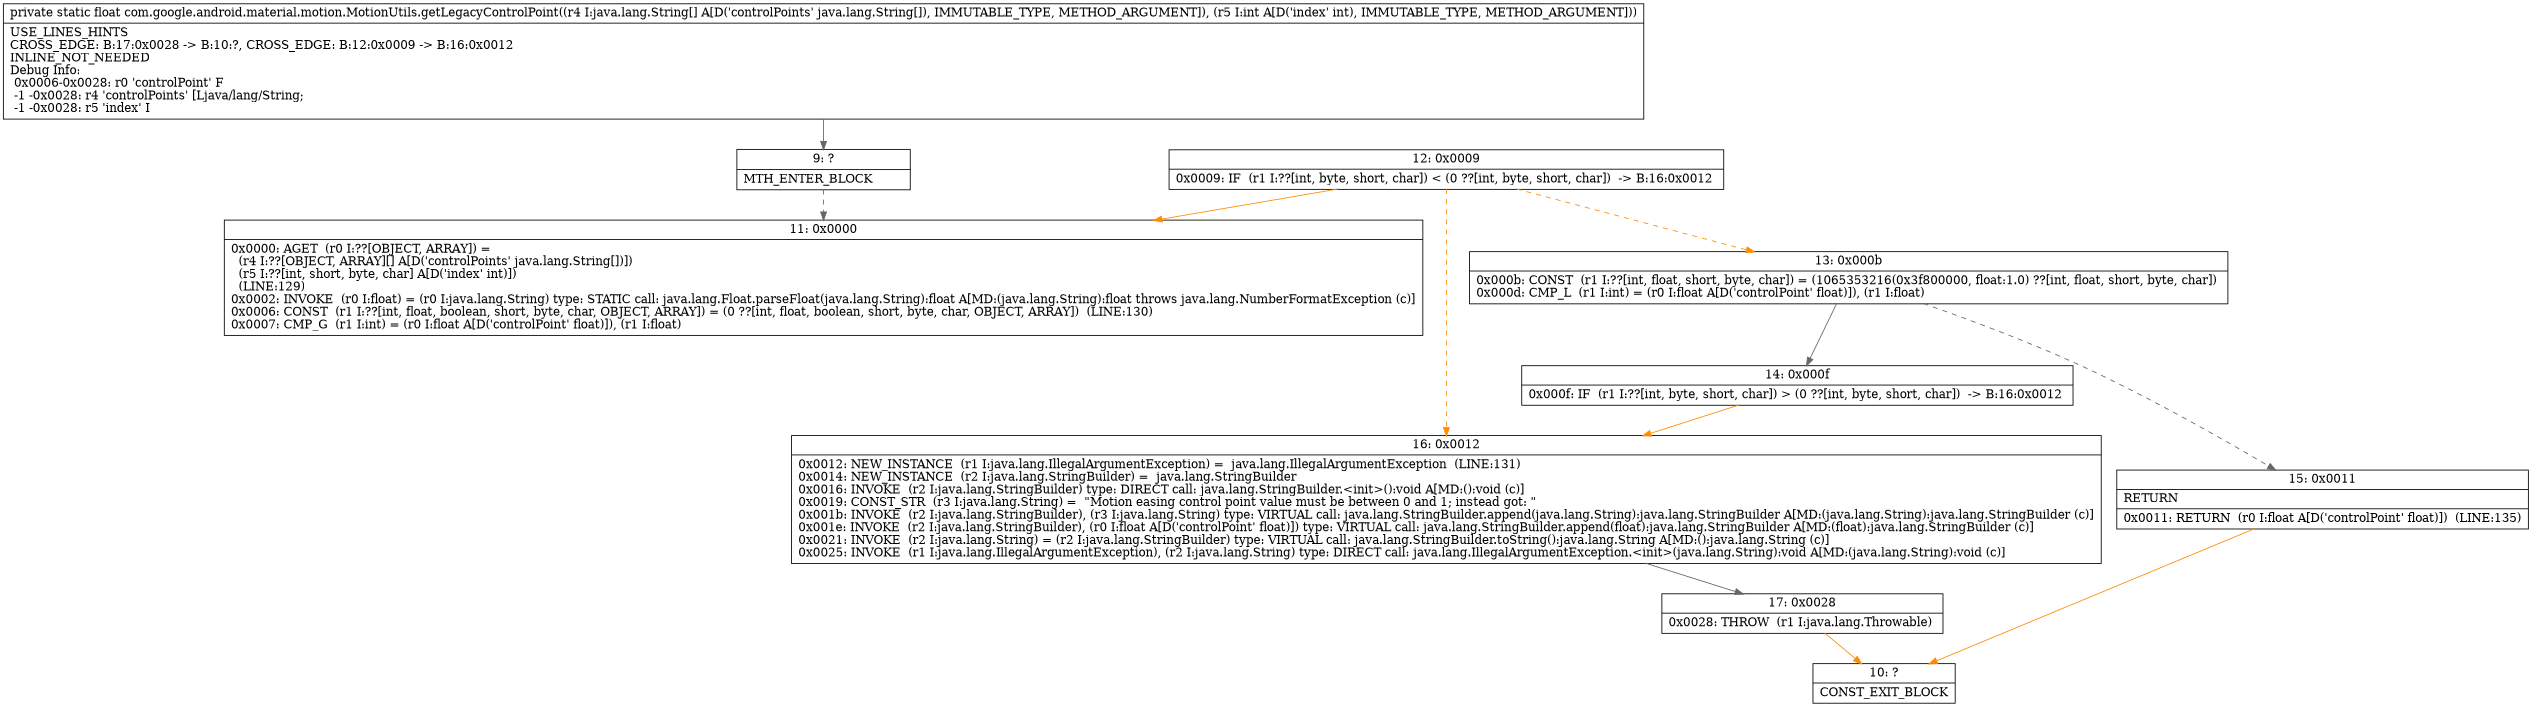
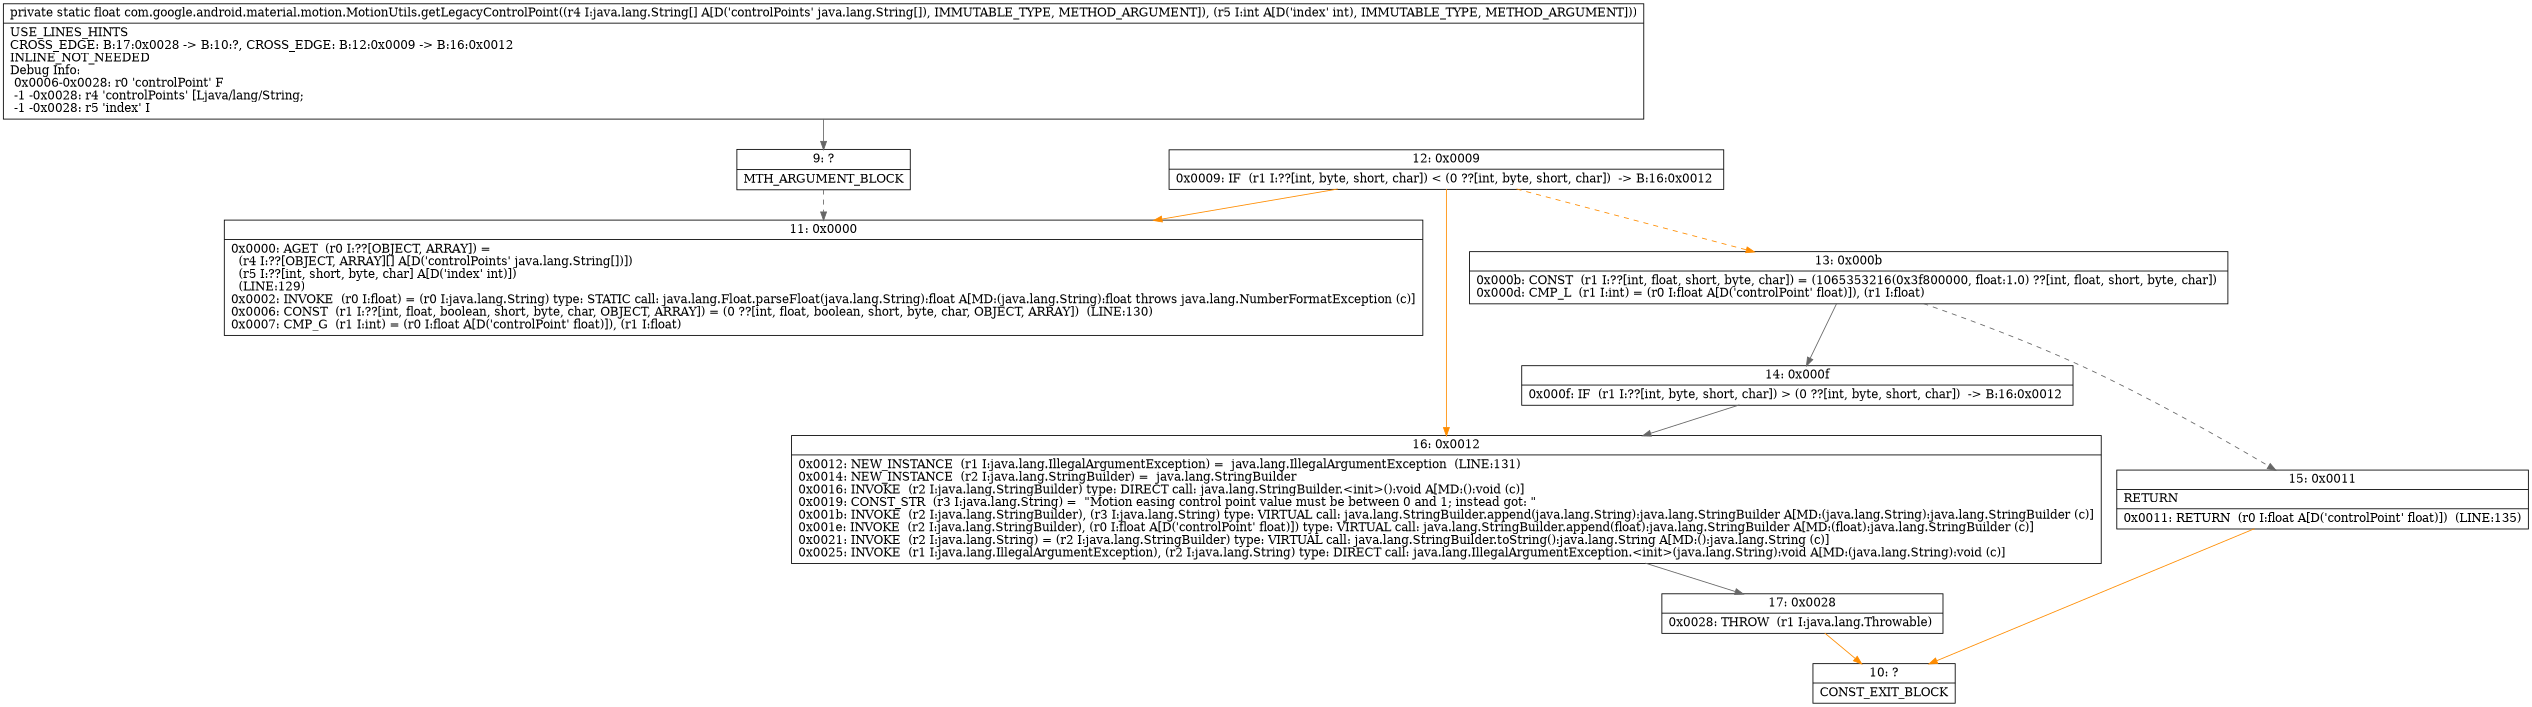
node "9: ?": text "MTH_ENTER_BLOCK" -> "MTH_ARGUMENT_BLOCK"
edge "12: 0x0009" -> "16: 0x0012": style dashed -> solid
edge "14: 0x000f" -> "16: 0x0012": color darkorange -> gray40
